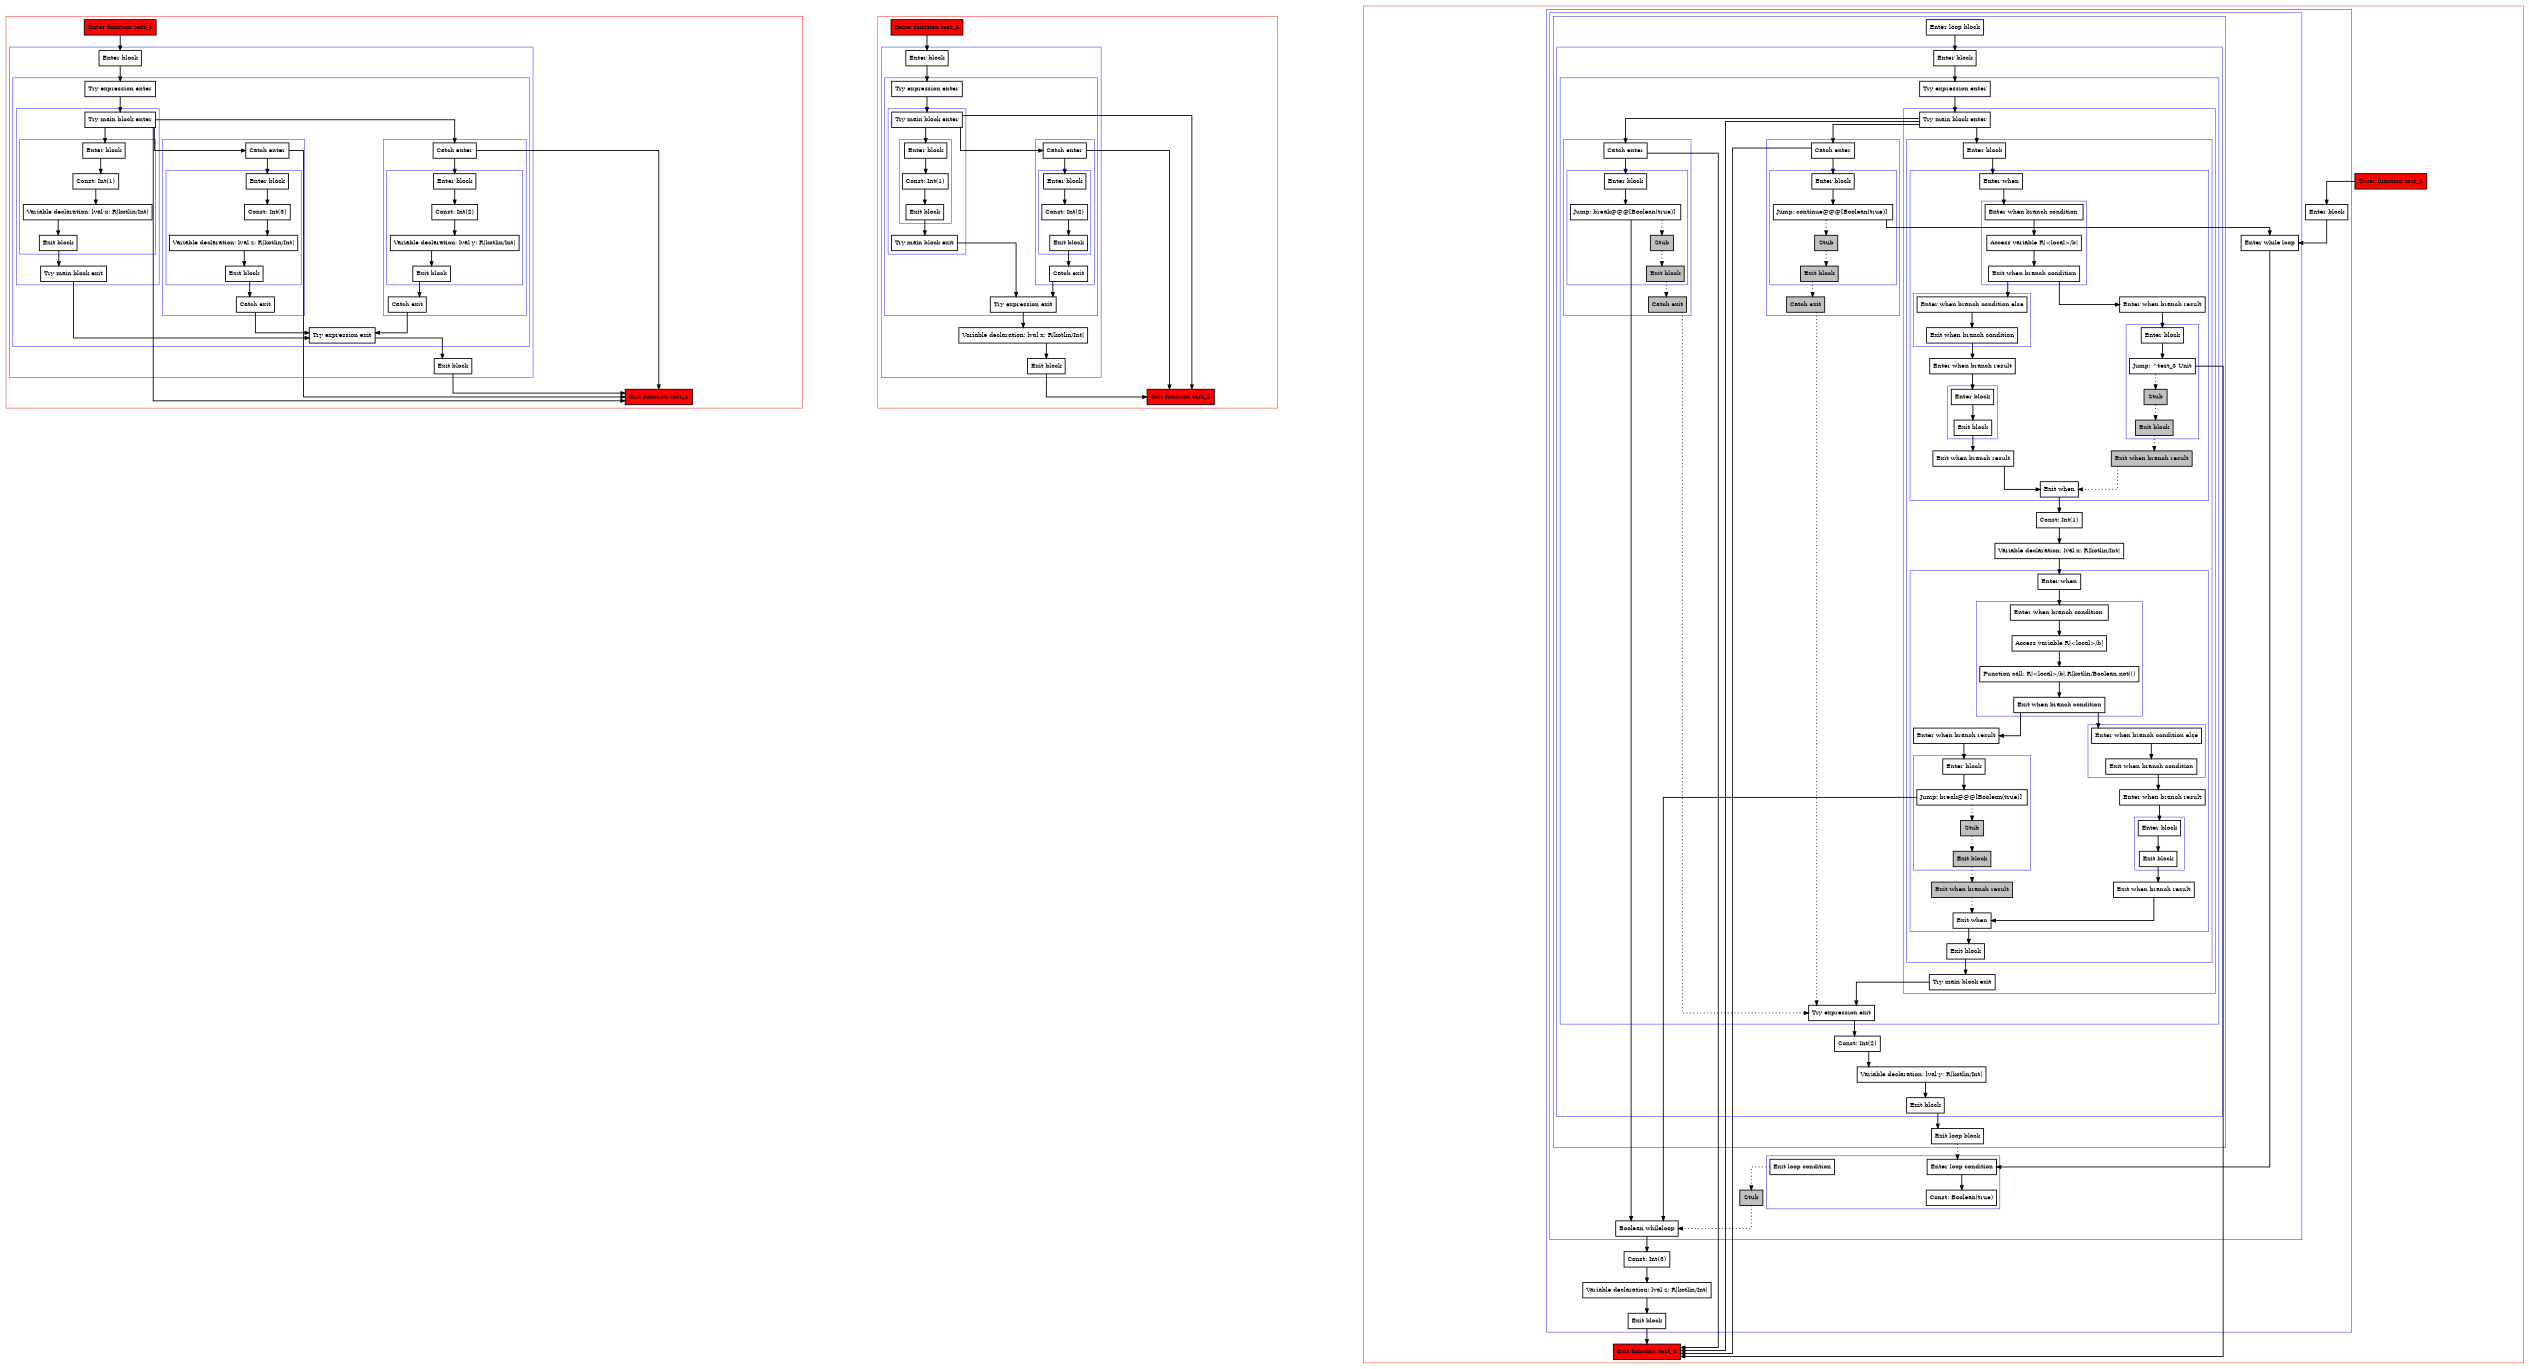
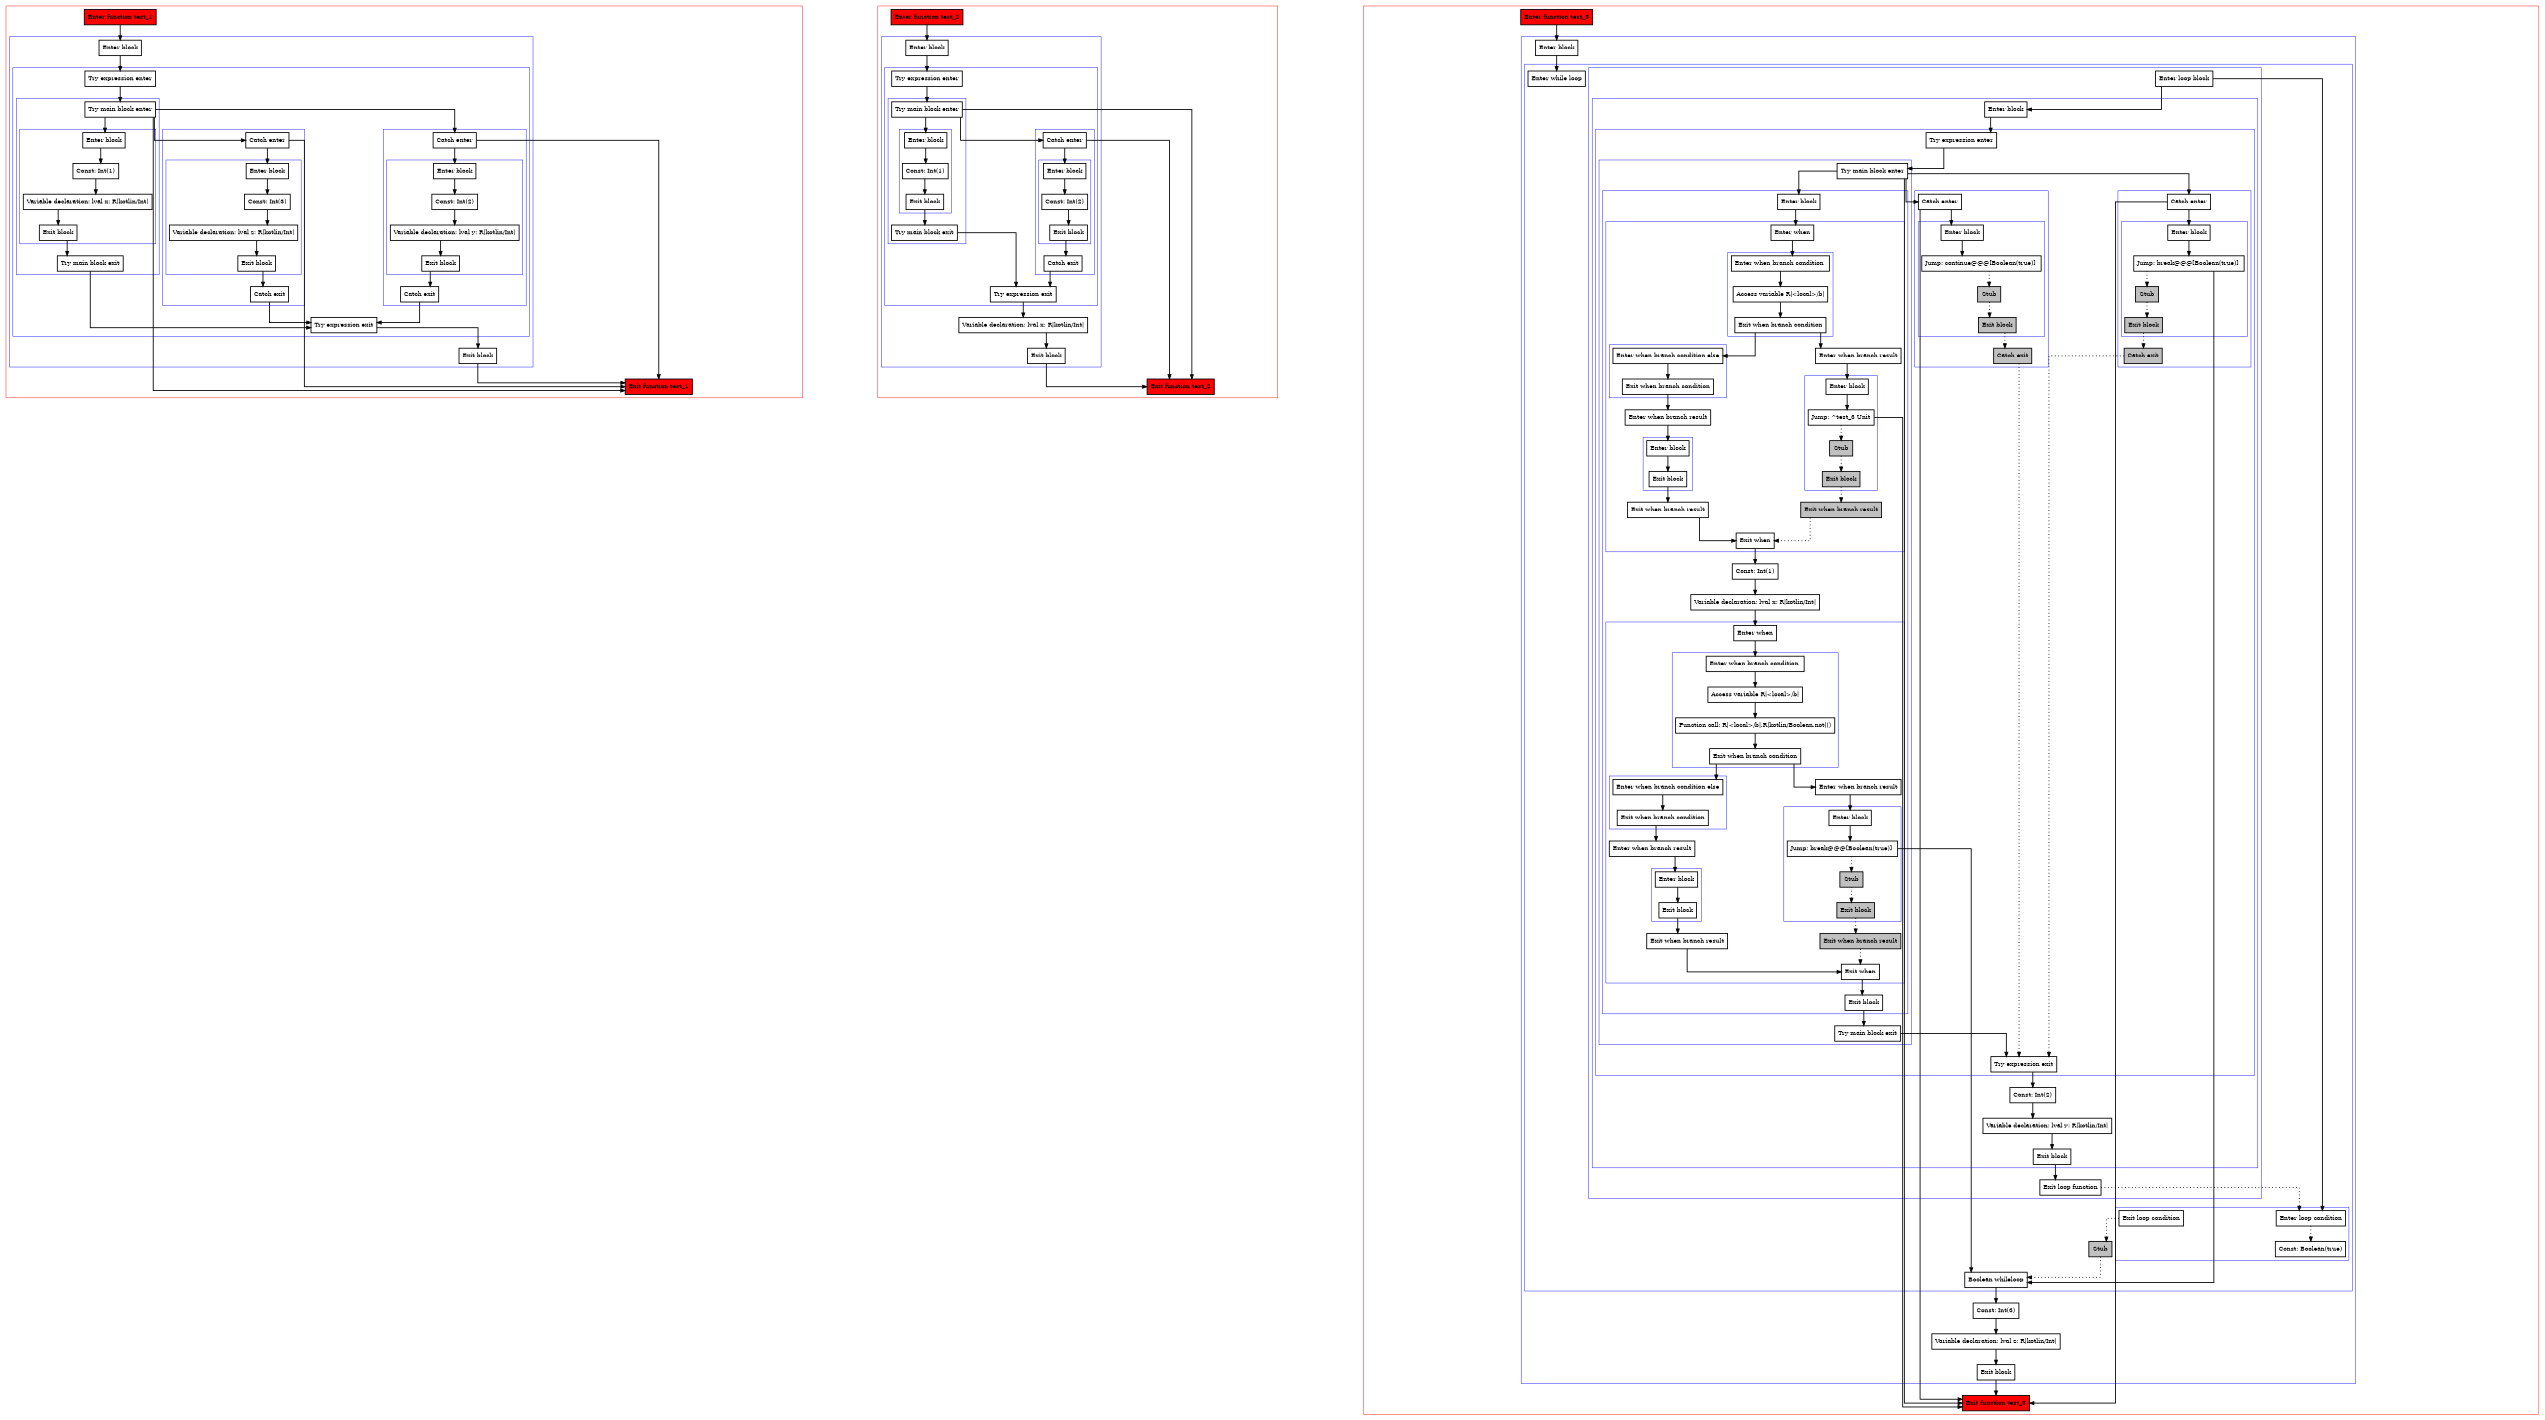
edge "Jump: continue@@@[Boolean(true)]" -> "Enter while loop": removed
edge "Enter while loop" -> "Enter loop condition": now "Enter loop block" -> "Enter loop condition"
node "Exit loop block": label "Exit loop block" -> "Exit loop function"
edge "Enter loop condition" -> "Const: Boolean(true)": style solid -> dotted
